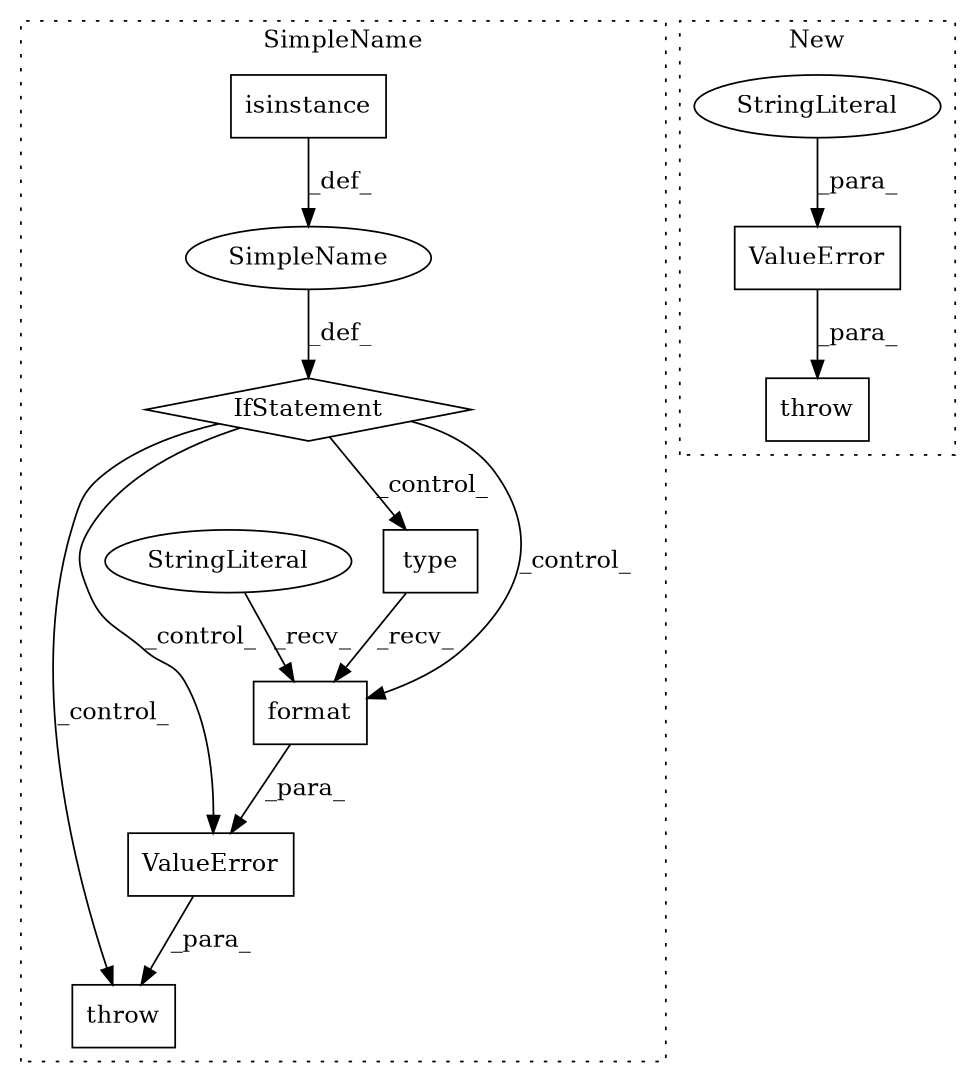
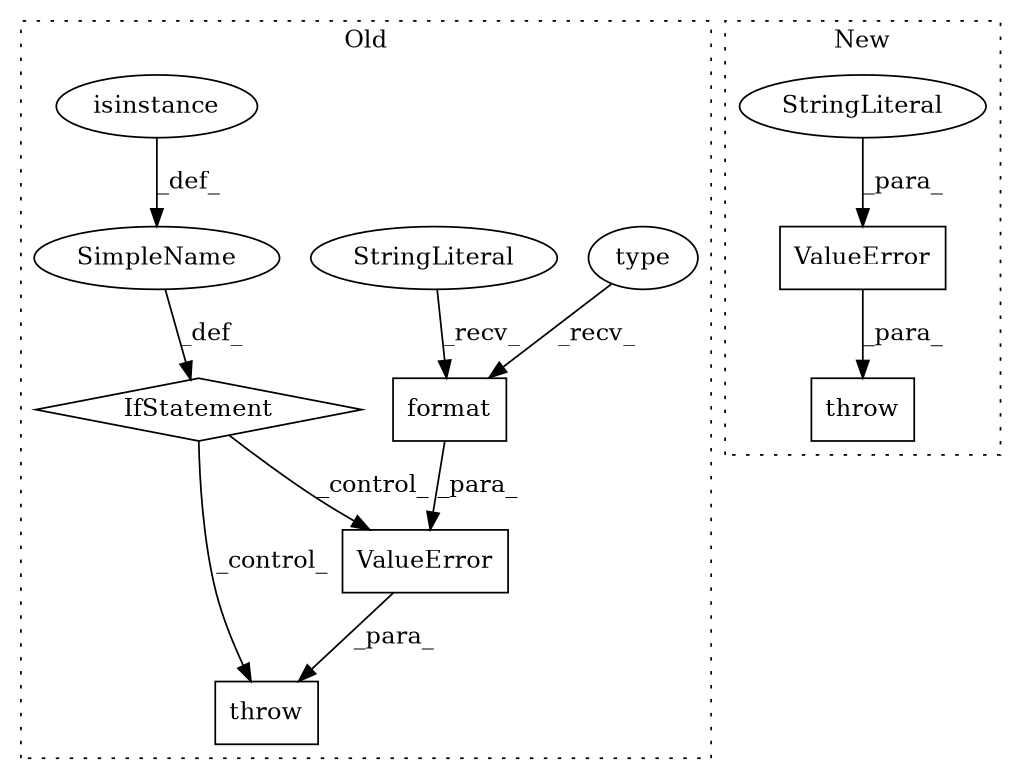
cluster "SimpleName": label "SimpleName" -> "Old"
node "isinstance": shape box -> ellipse
edge "IfStatement" -> "type": removed, label "_control_"
node "type": shape box -> ellipse
edge "IfStatement" -> "format": removed, label "_control_"
